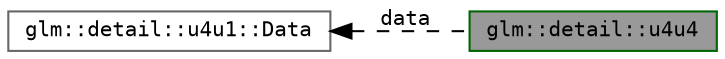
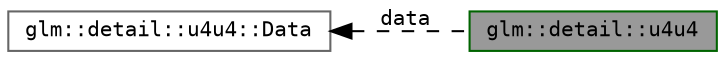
node "glm::detail::u4u1::Data": label "glm::detail::u4u1::Data" -> "glm::detail::u4u4::Data"
